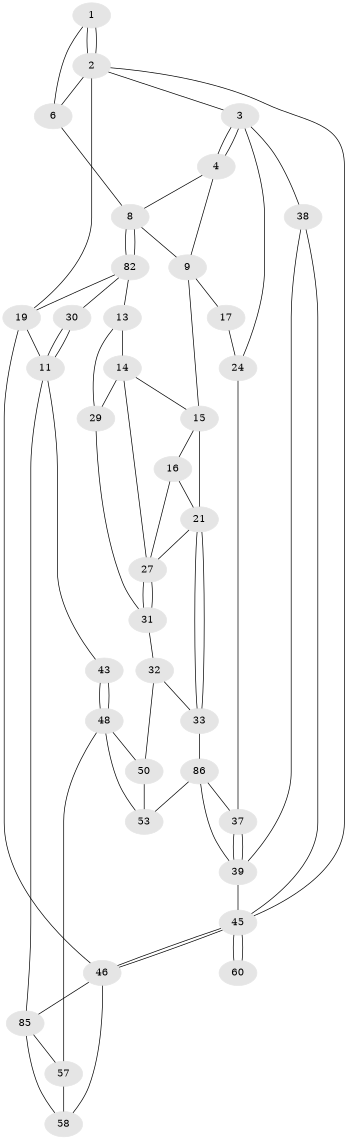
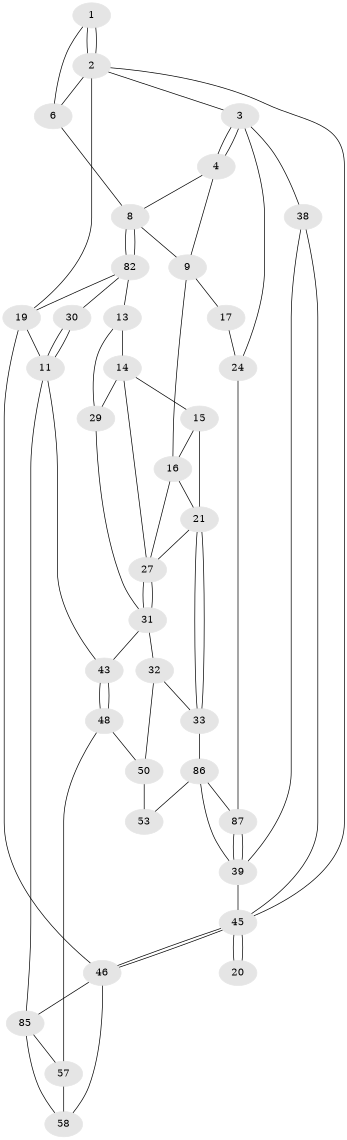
edge "9" -- "15": now "9" -- "16"
edge "31" -- "43": added
edge "48" -- "53": removed
node "37": label "37" -> "87"
node "60": label "60" -> "20"
